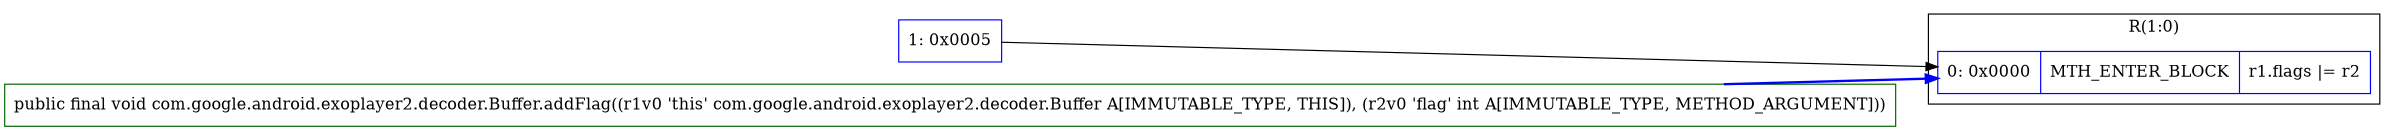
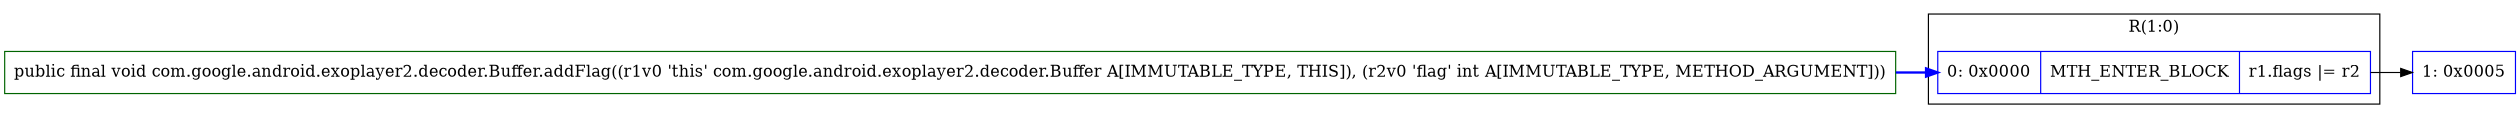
edge "1: 0x0005" -> "0: 0x0000": reversed
